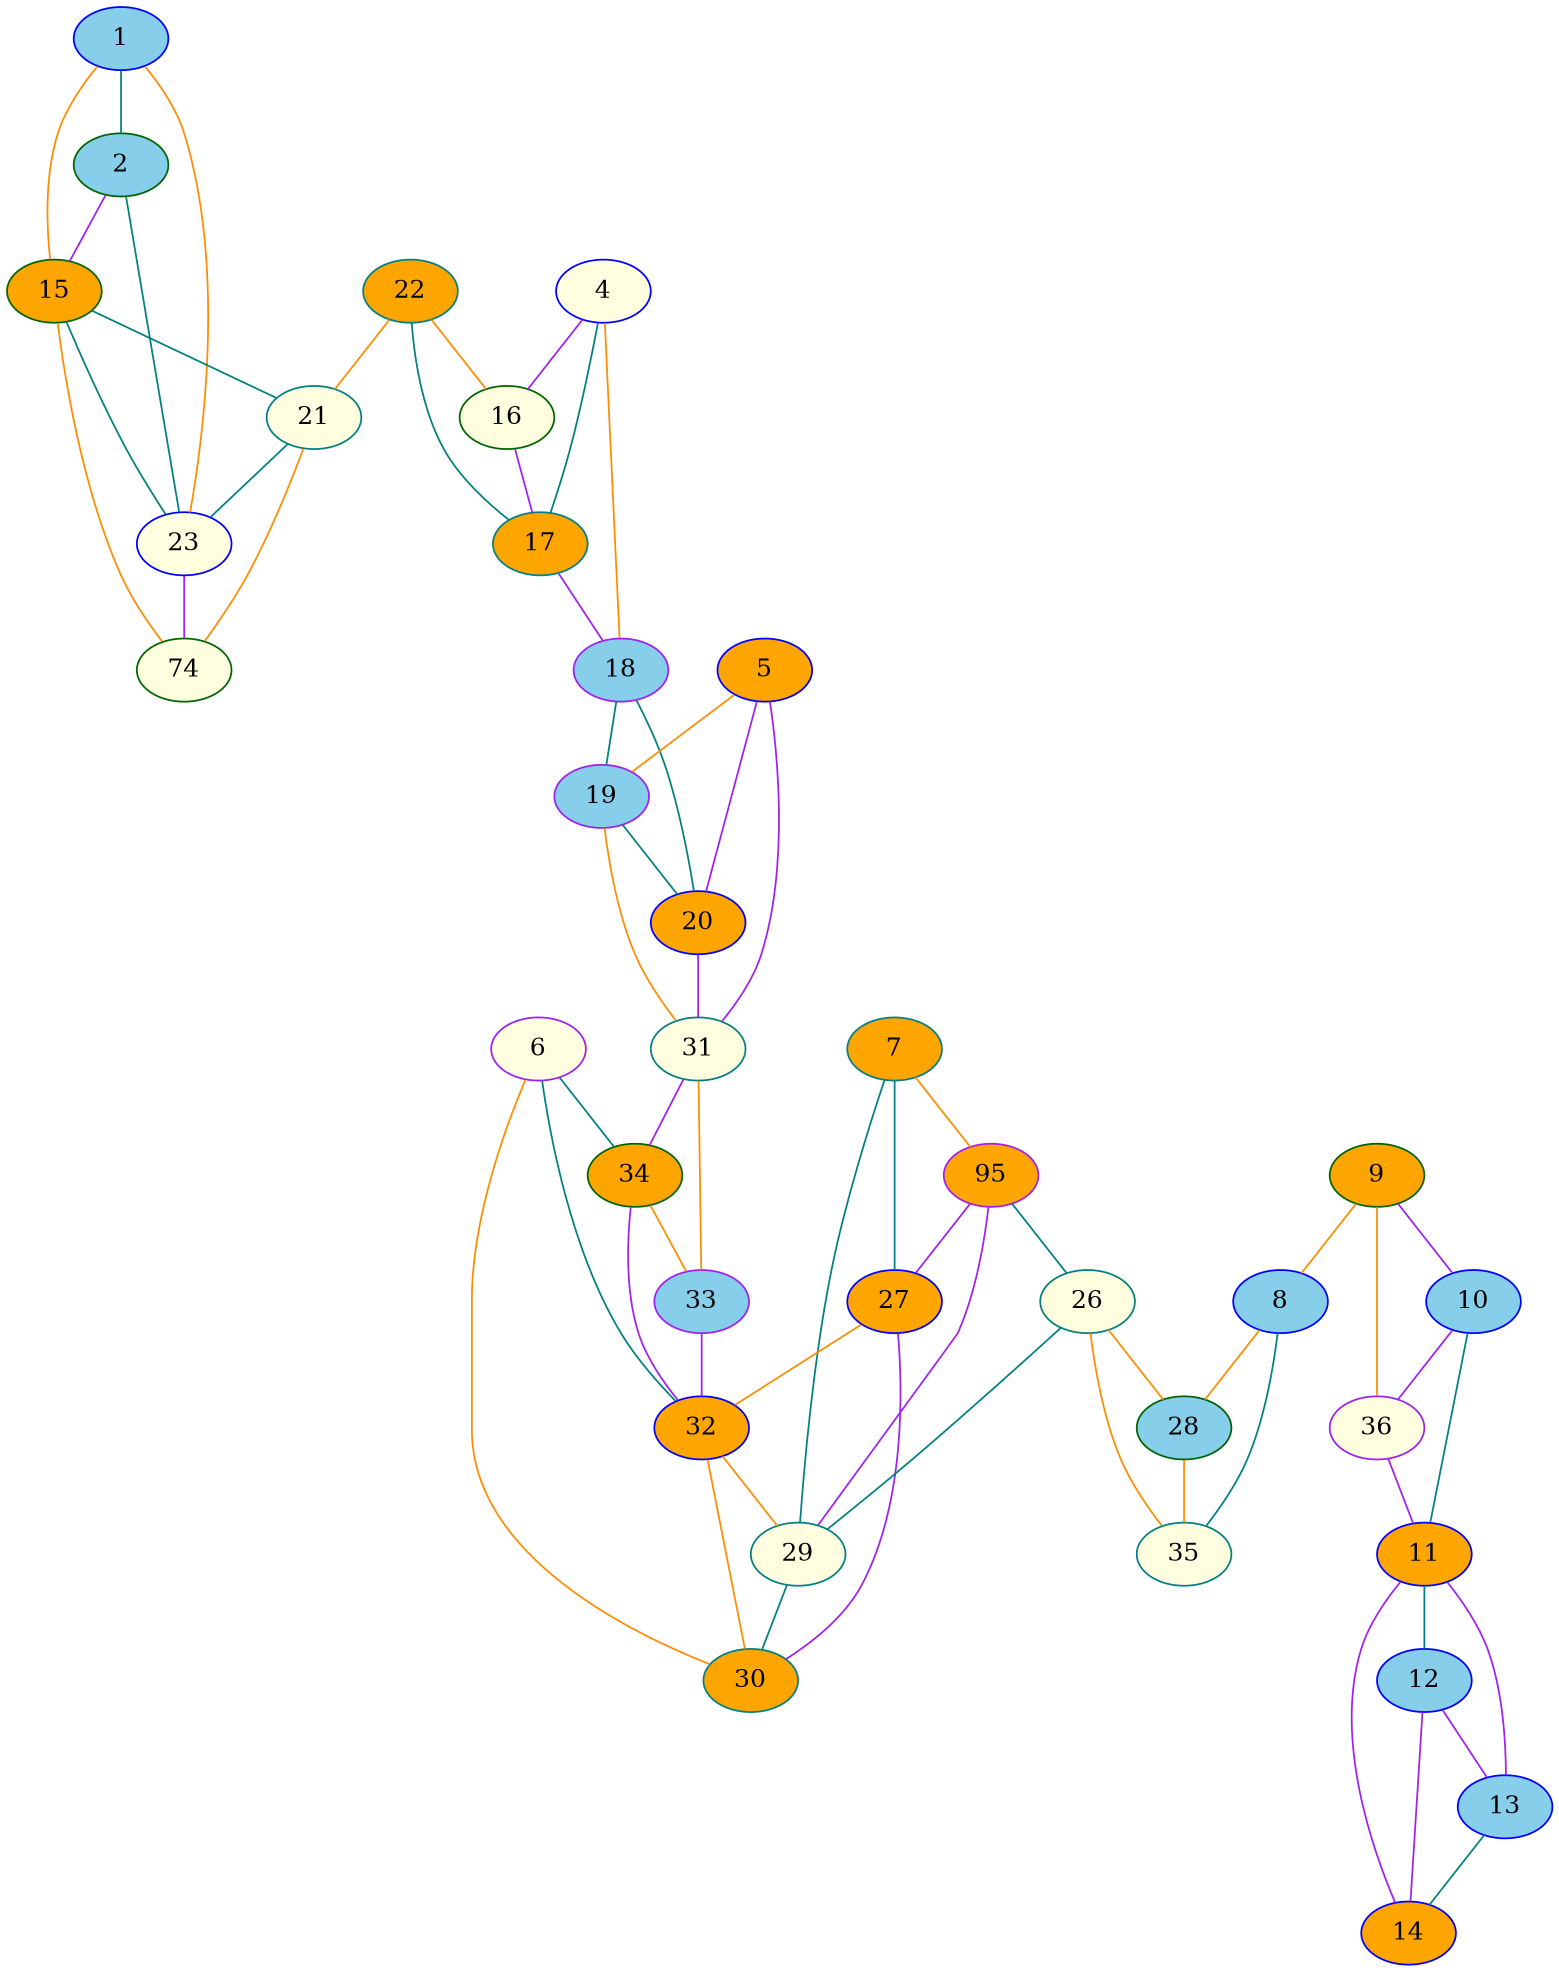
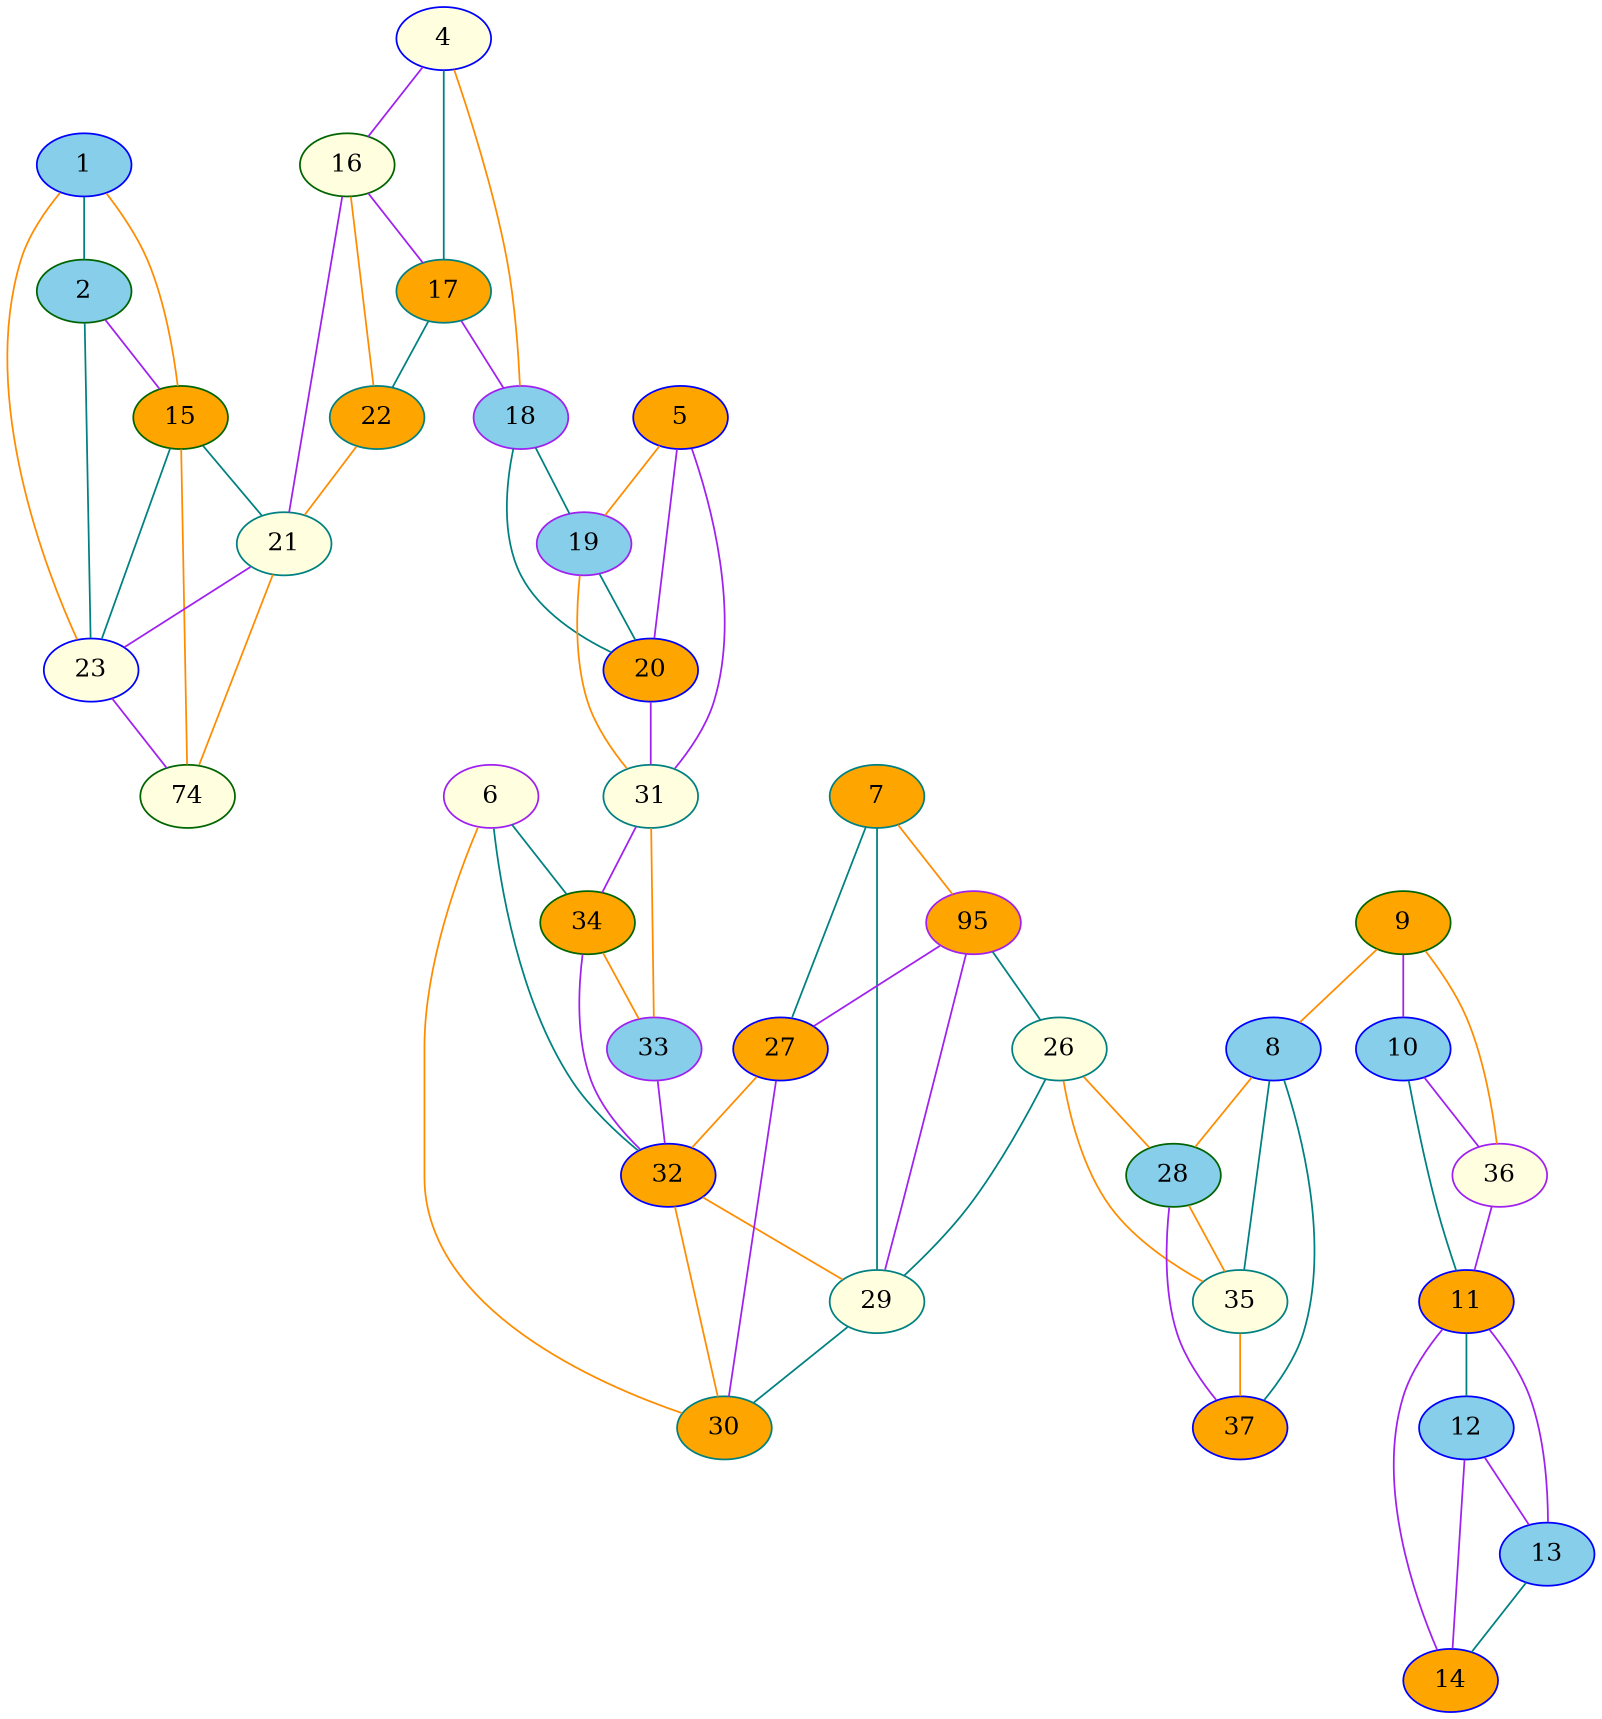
edge "16" -- "21": added
edge "21" -- "23": color teal -> purple
node "37": added
